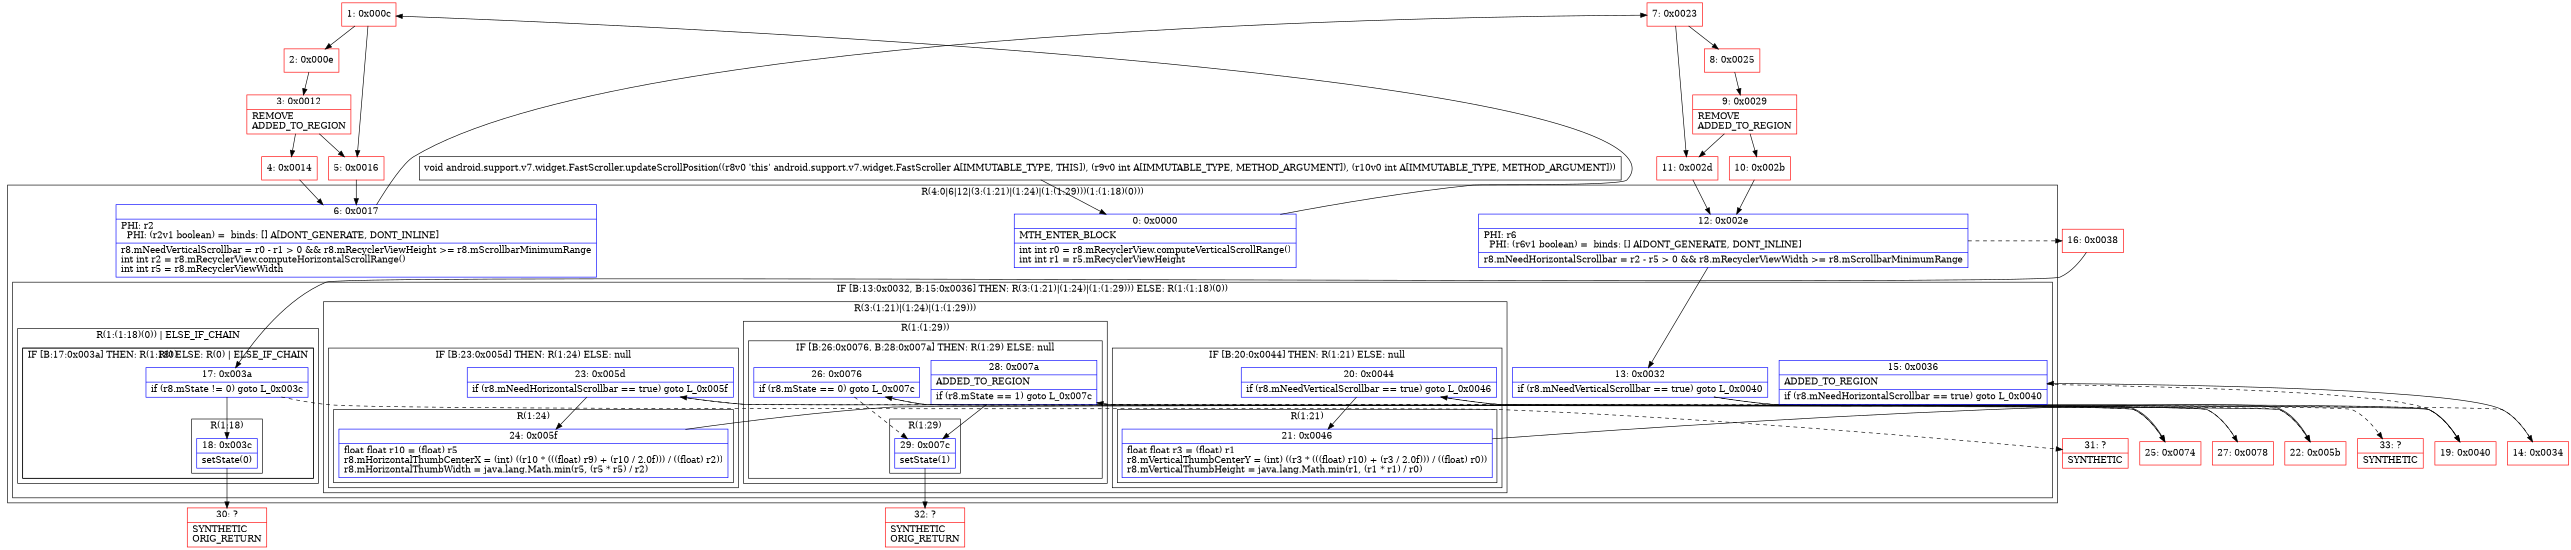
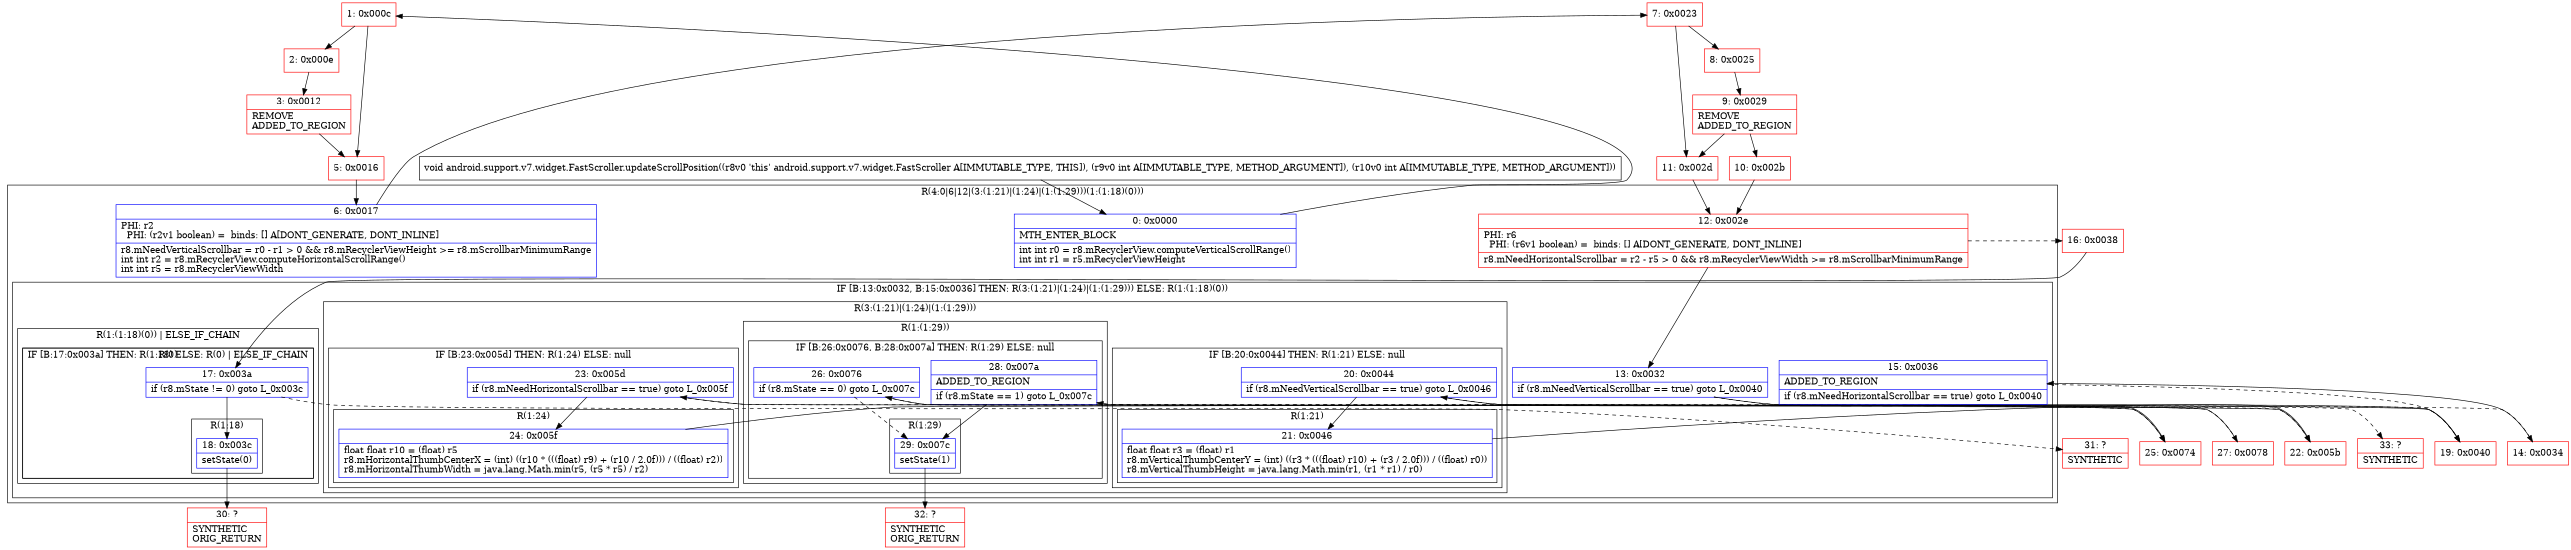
node "4: 0x0014": removed
node "12: 0x002e": color blue -> red
